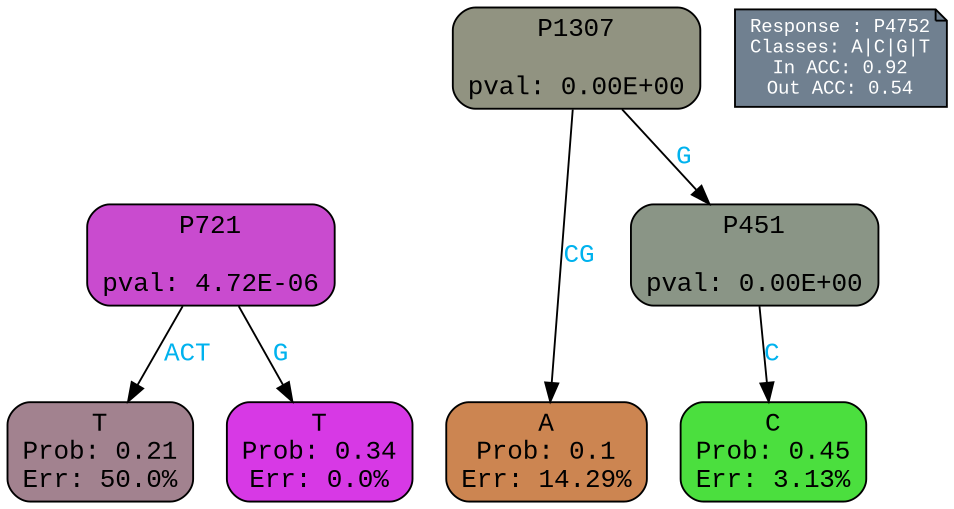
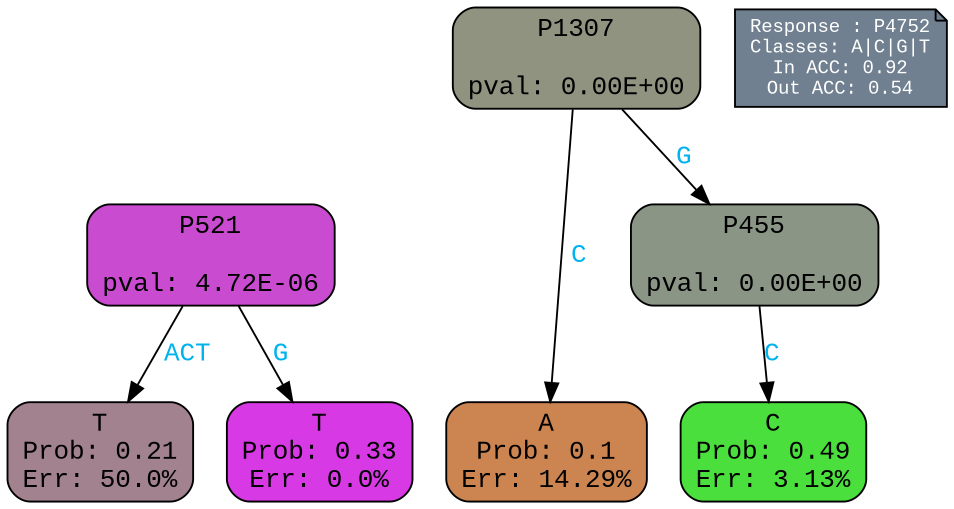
node "P721 pval: 4.72E-06": label "P721 pval: 4.72E-06" -> "P521 pval: 4.72E-06"
edge "P1307 pval: 0.00E+00" -> "A Prob: 0.1 Err: 14.29%": label "CG" -> "C"
node "P451 pval: 0.00E+00": label "P451 pval: 0.00E+00" -> "P455 pval: 0.00E+00"
node "T Prob: 0.34 Err: 0.0%": label "T Prob: 0.34 Err: 0.0%" -> "T Prob: 0.33 Err: 0.0%"
node "C Prob: 0.45 Err: 3.13%": label "C Prob: 0.45 Err: 3.13%" -> "C Prob: 0.49 Err: 3.13%"
